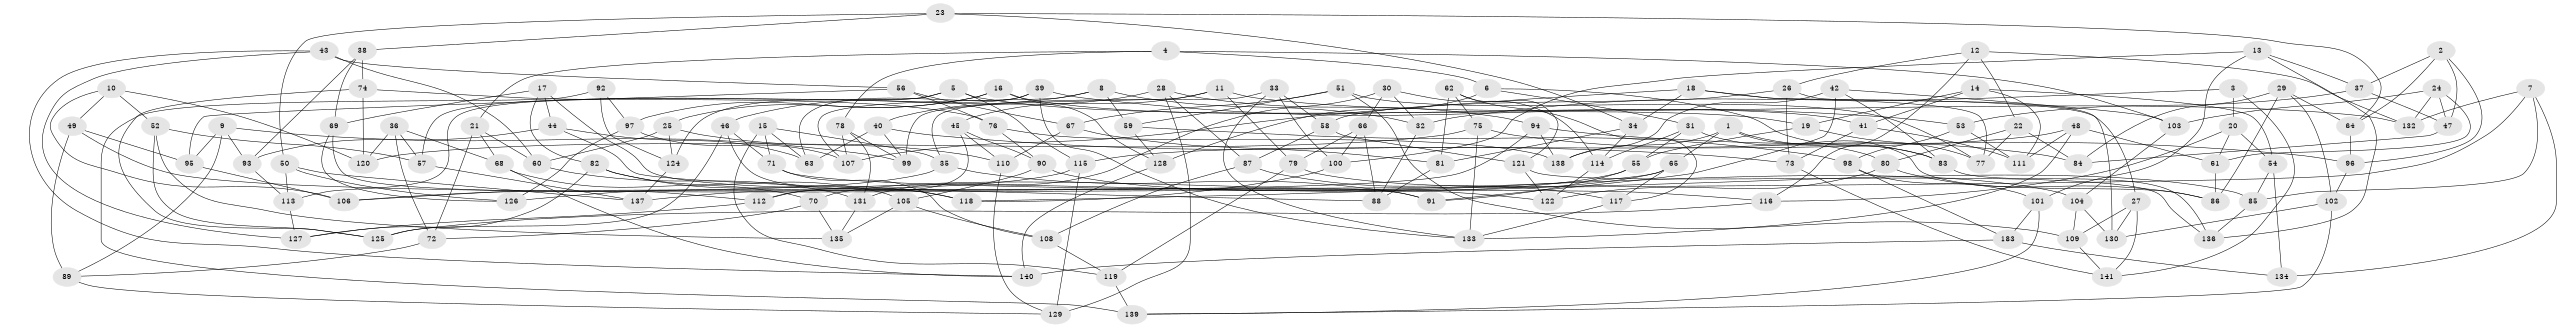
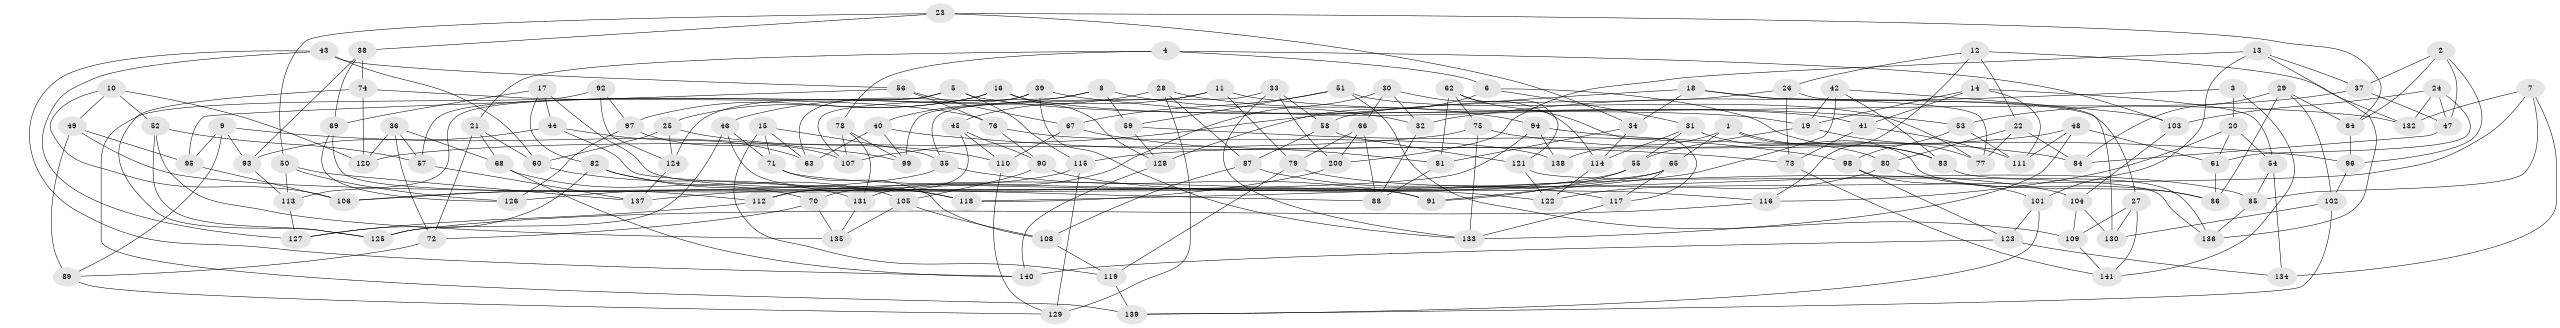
edge "42" -- "138": now "42" -- "19"
node "100": label "100" -> "200"
node "183": label "183" -> "123"
